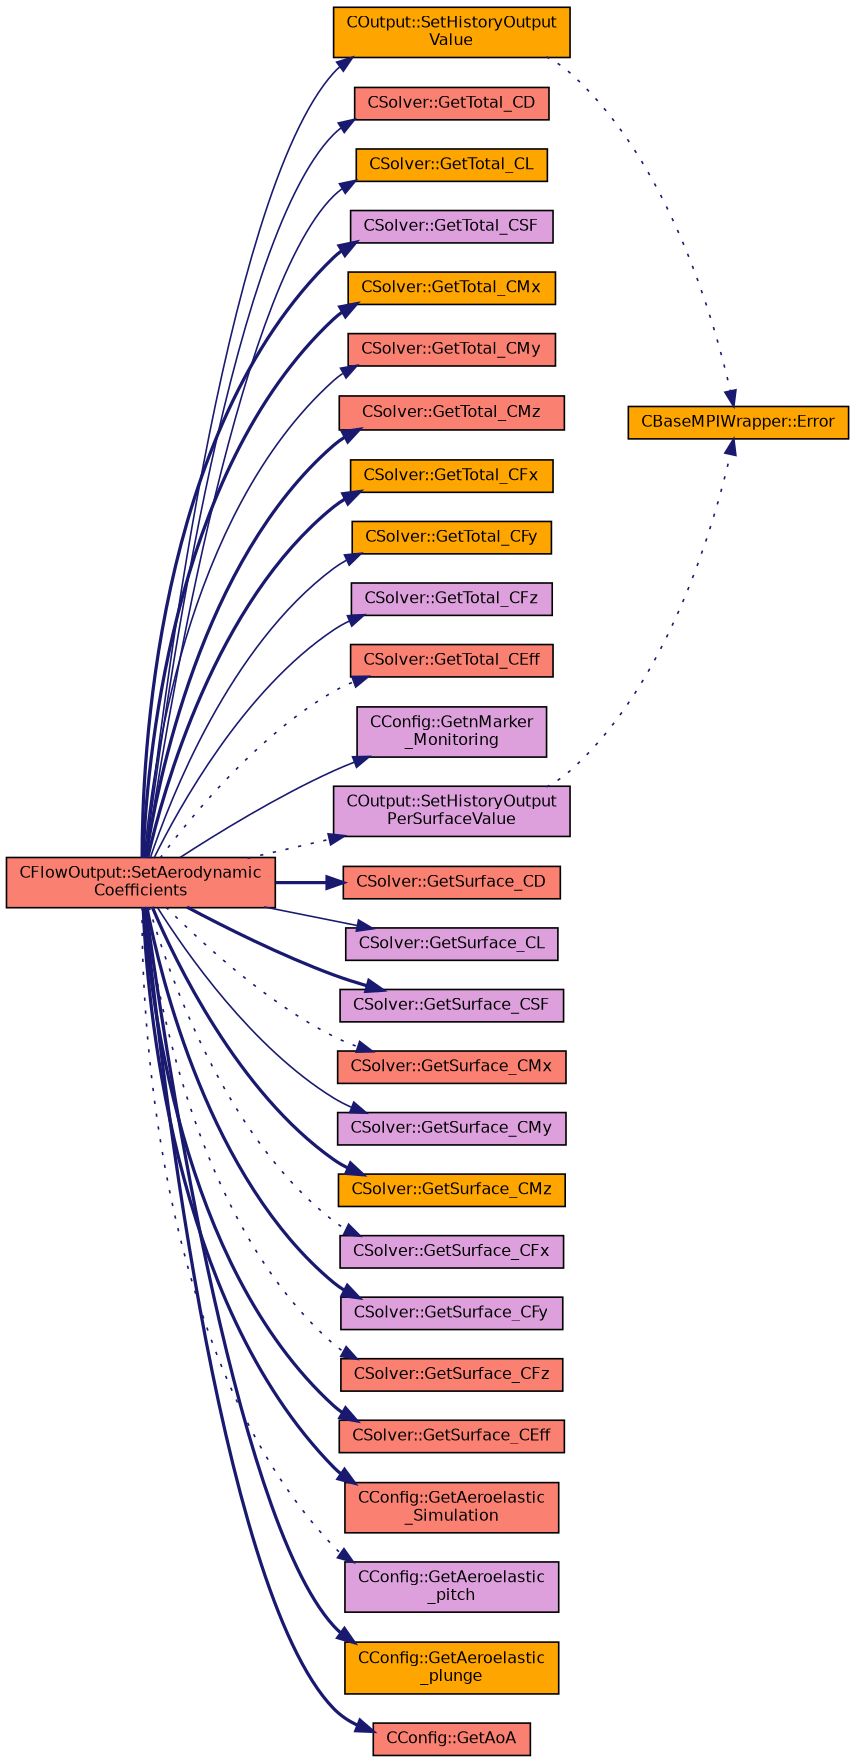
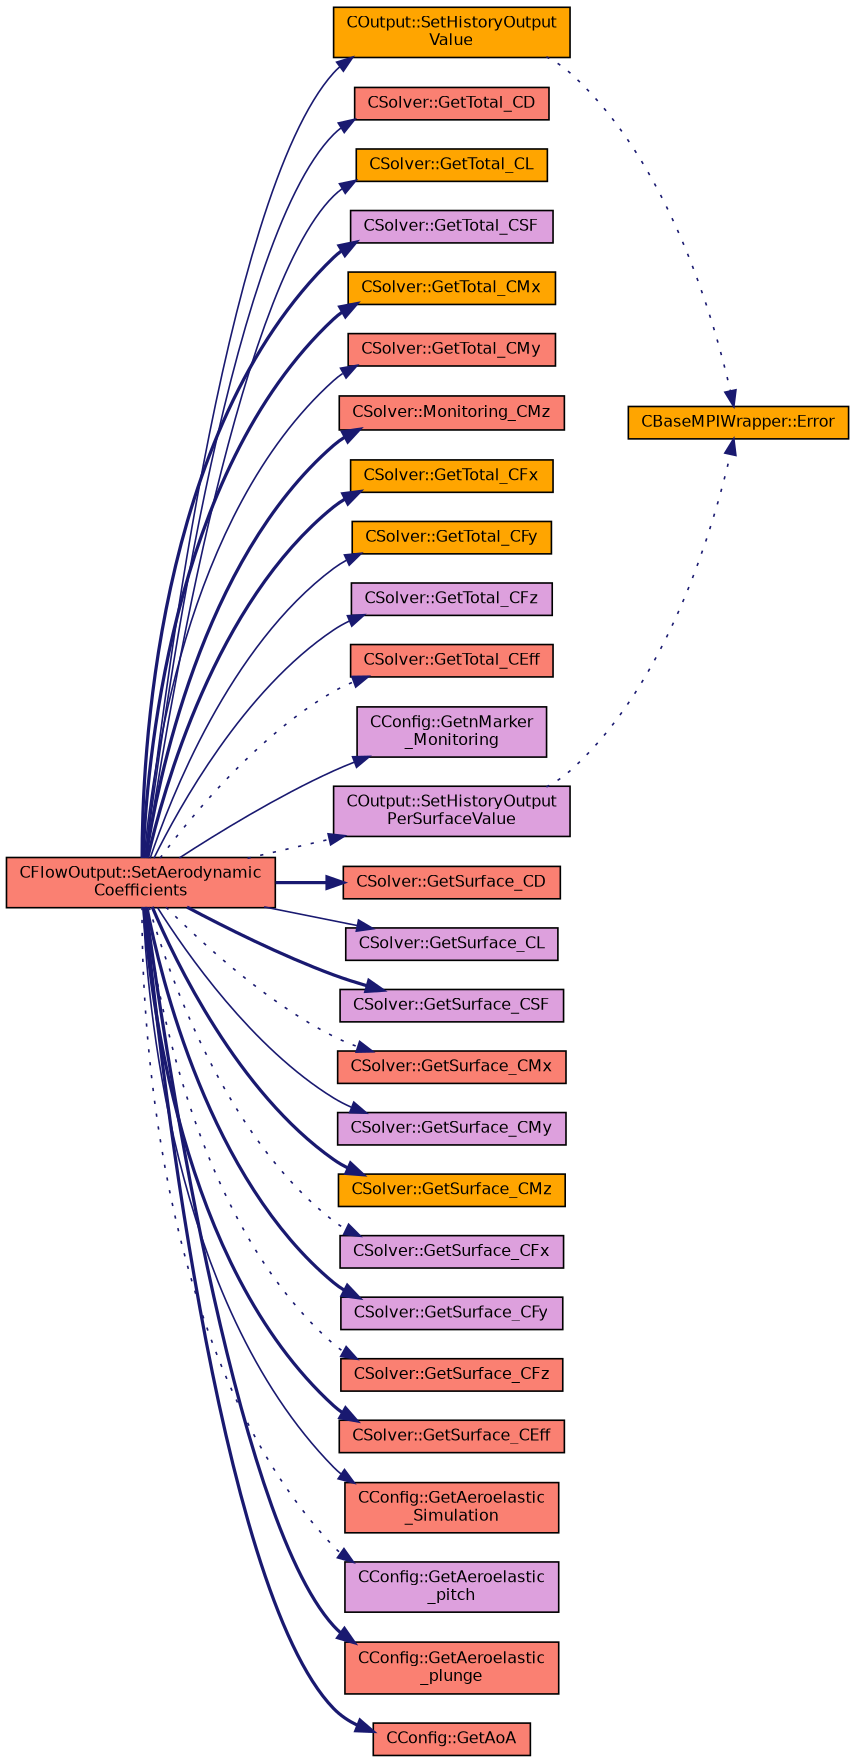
node "CSolver::GetTotal_CMz": label "CSolver::GetTotal_CMz" -> "CSolver::Monitoring_CMz"
edge "CFlowOutput::SetAerodynamic Coefficients" -> "CConfig::GetAeroelastic _Simulation": style bold -> solid
node "CConfig::GetAeroelastic _plunge": fillcolor orange -> salmon
